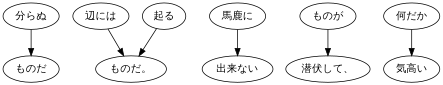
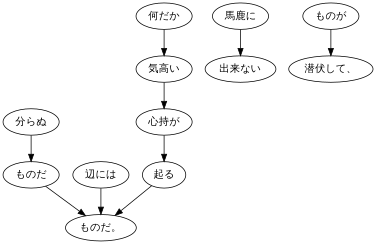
node "心持が": added
edge "ものだ" -> "ものだ。": added
